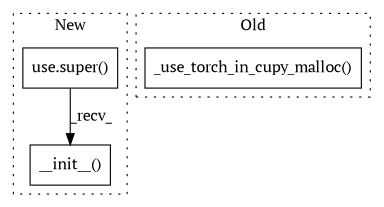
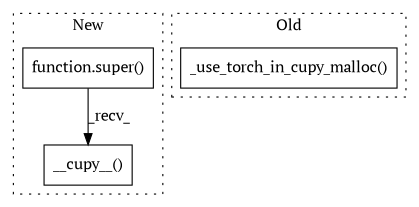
node "use.super()": label "use.super()" -> "function.super()"
node "__init__()": label "__init__()" -> "__cupy__()"
